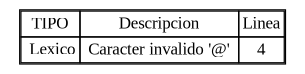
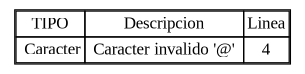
node "TIPO": text "Lexico" -> "Caracter"
